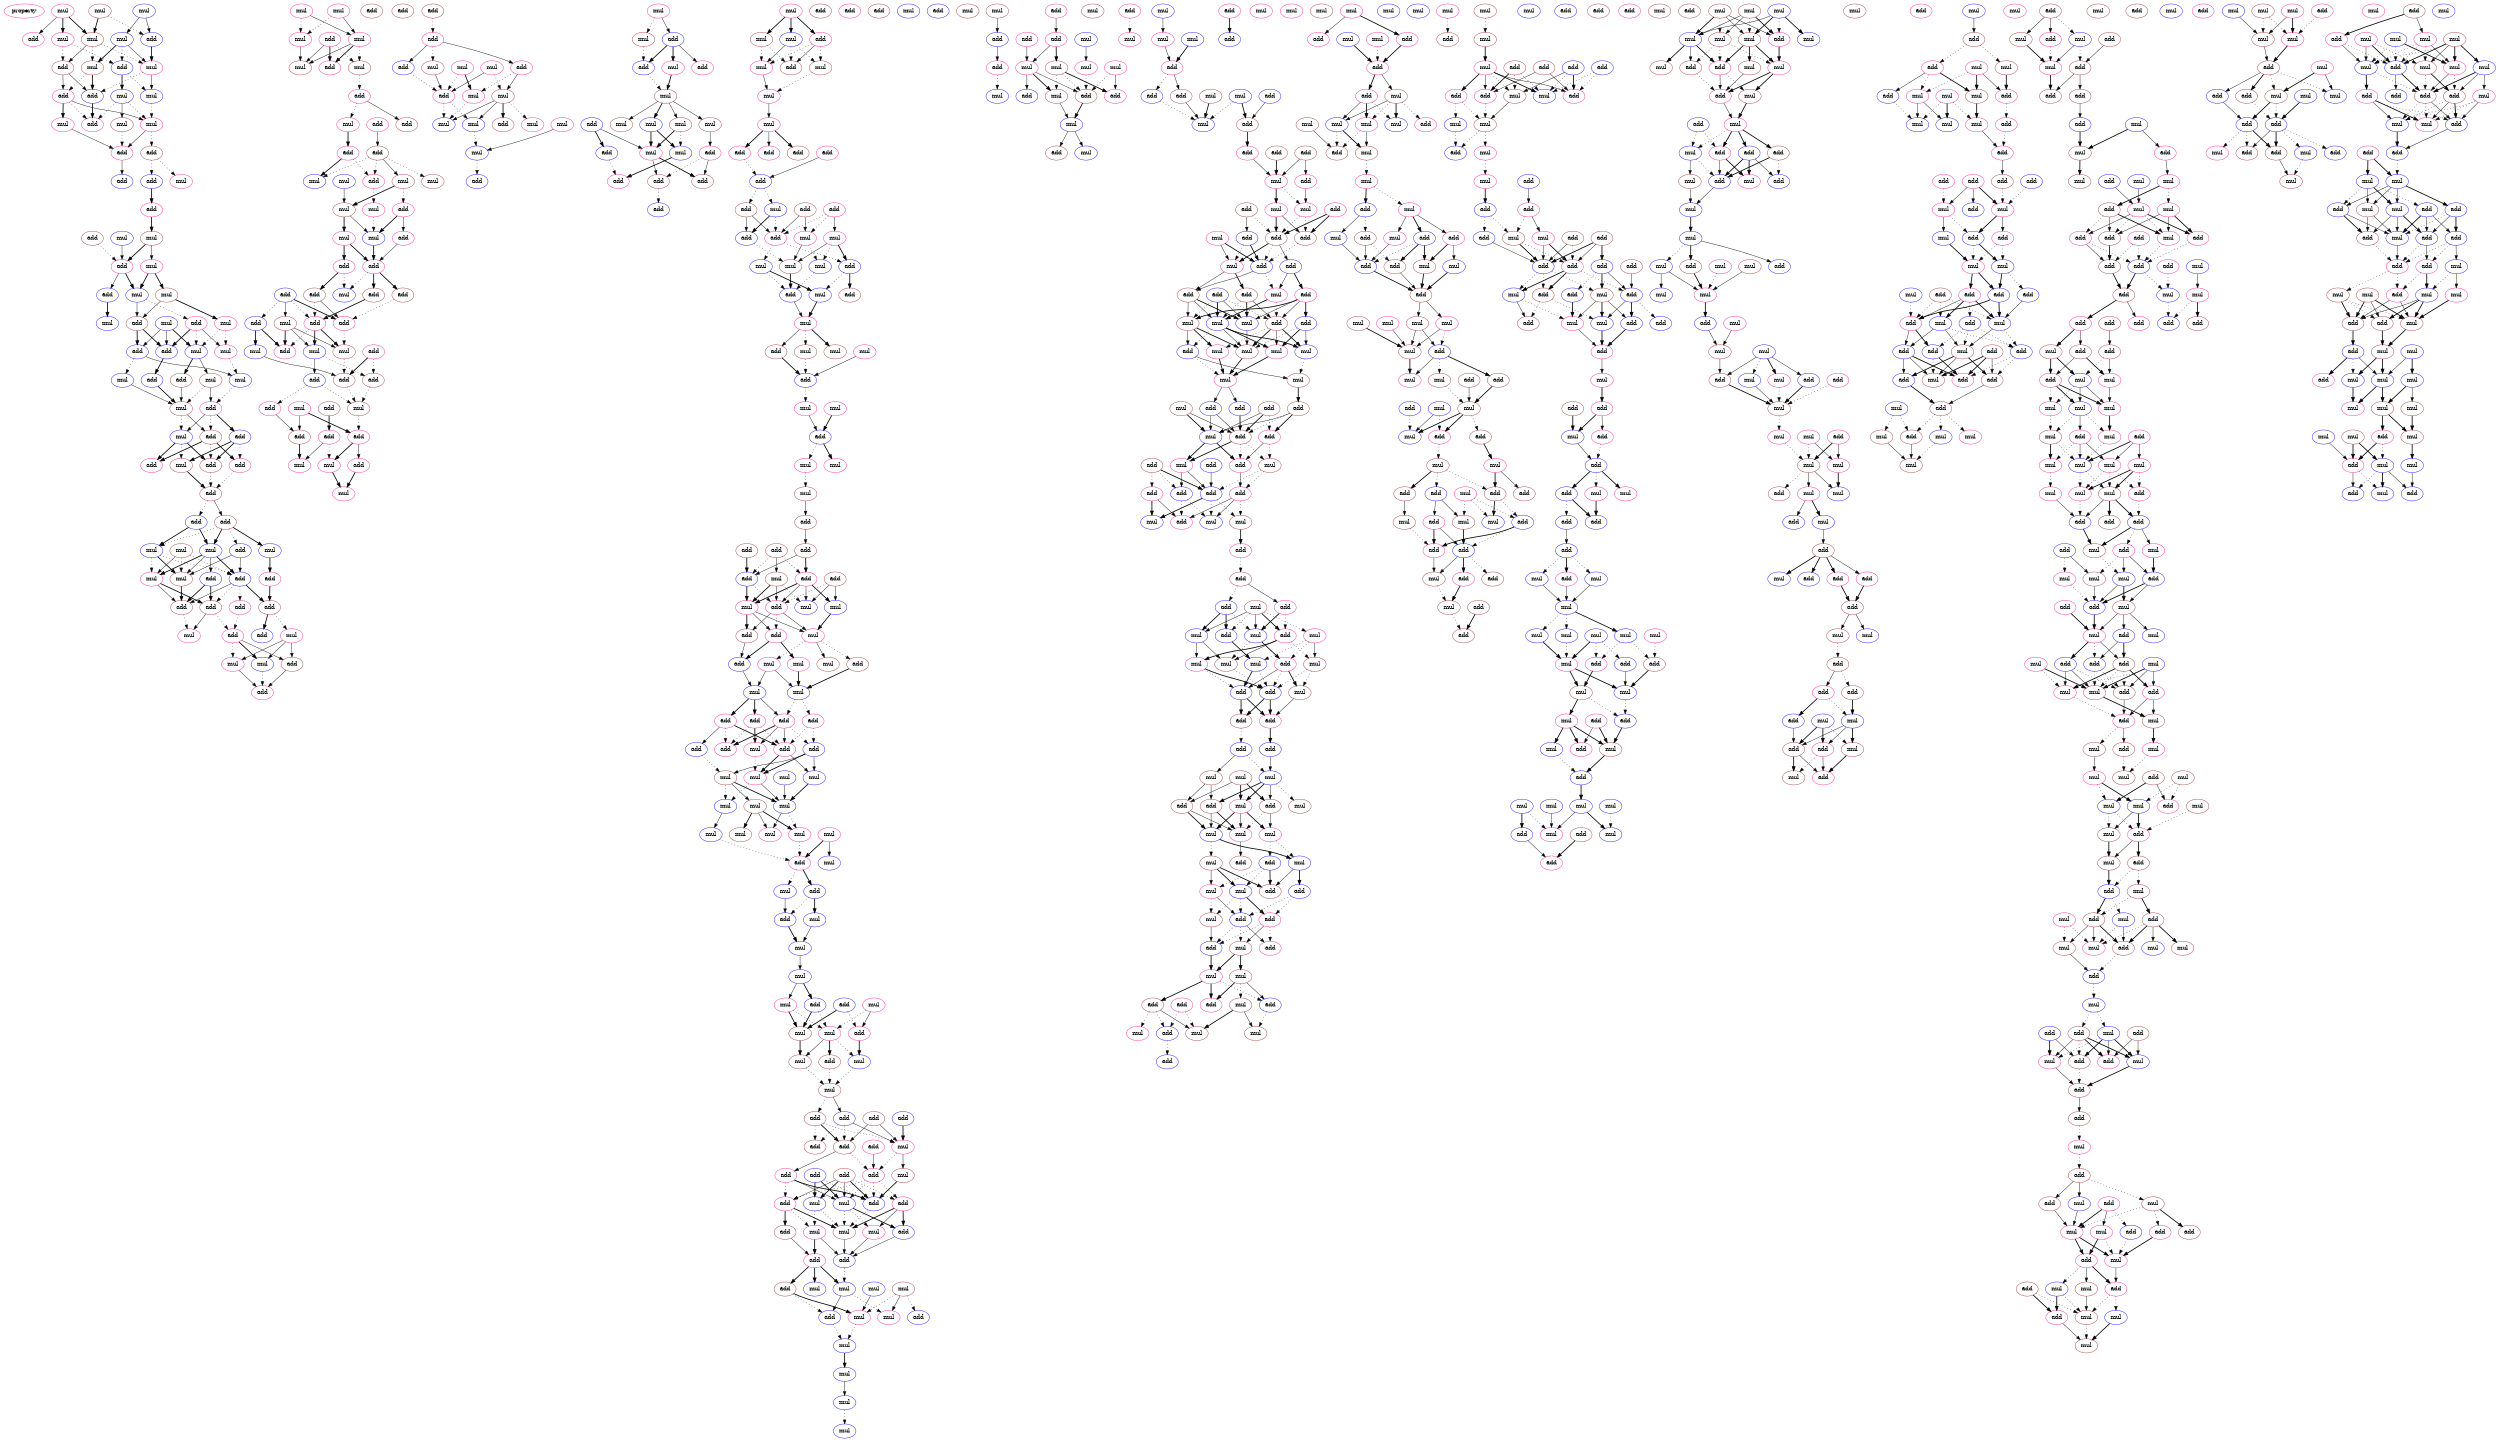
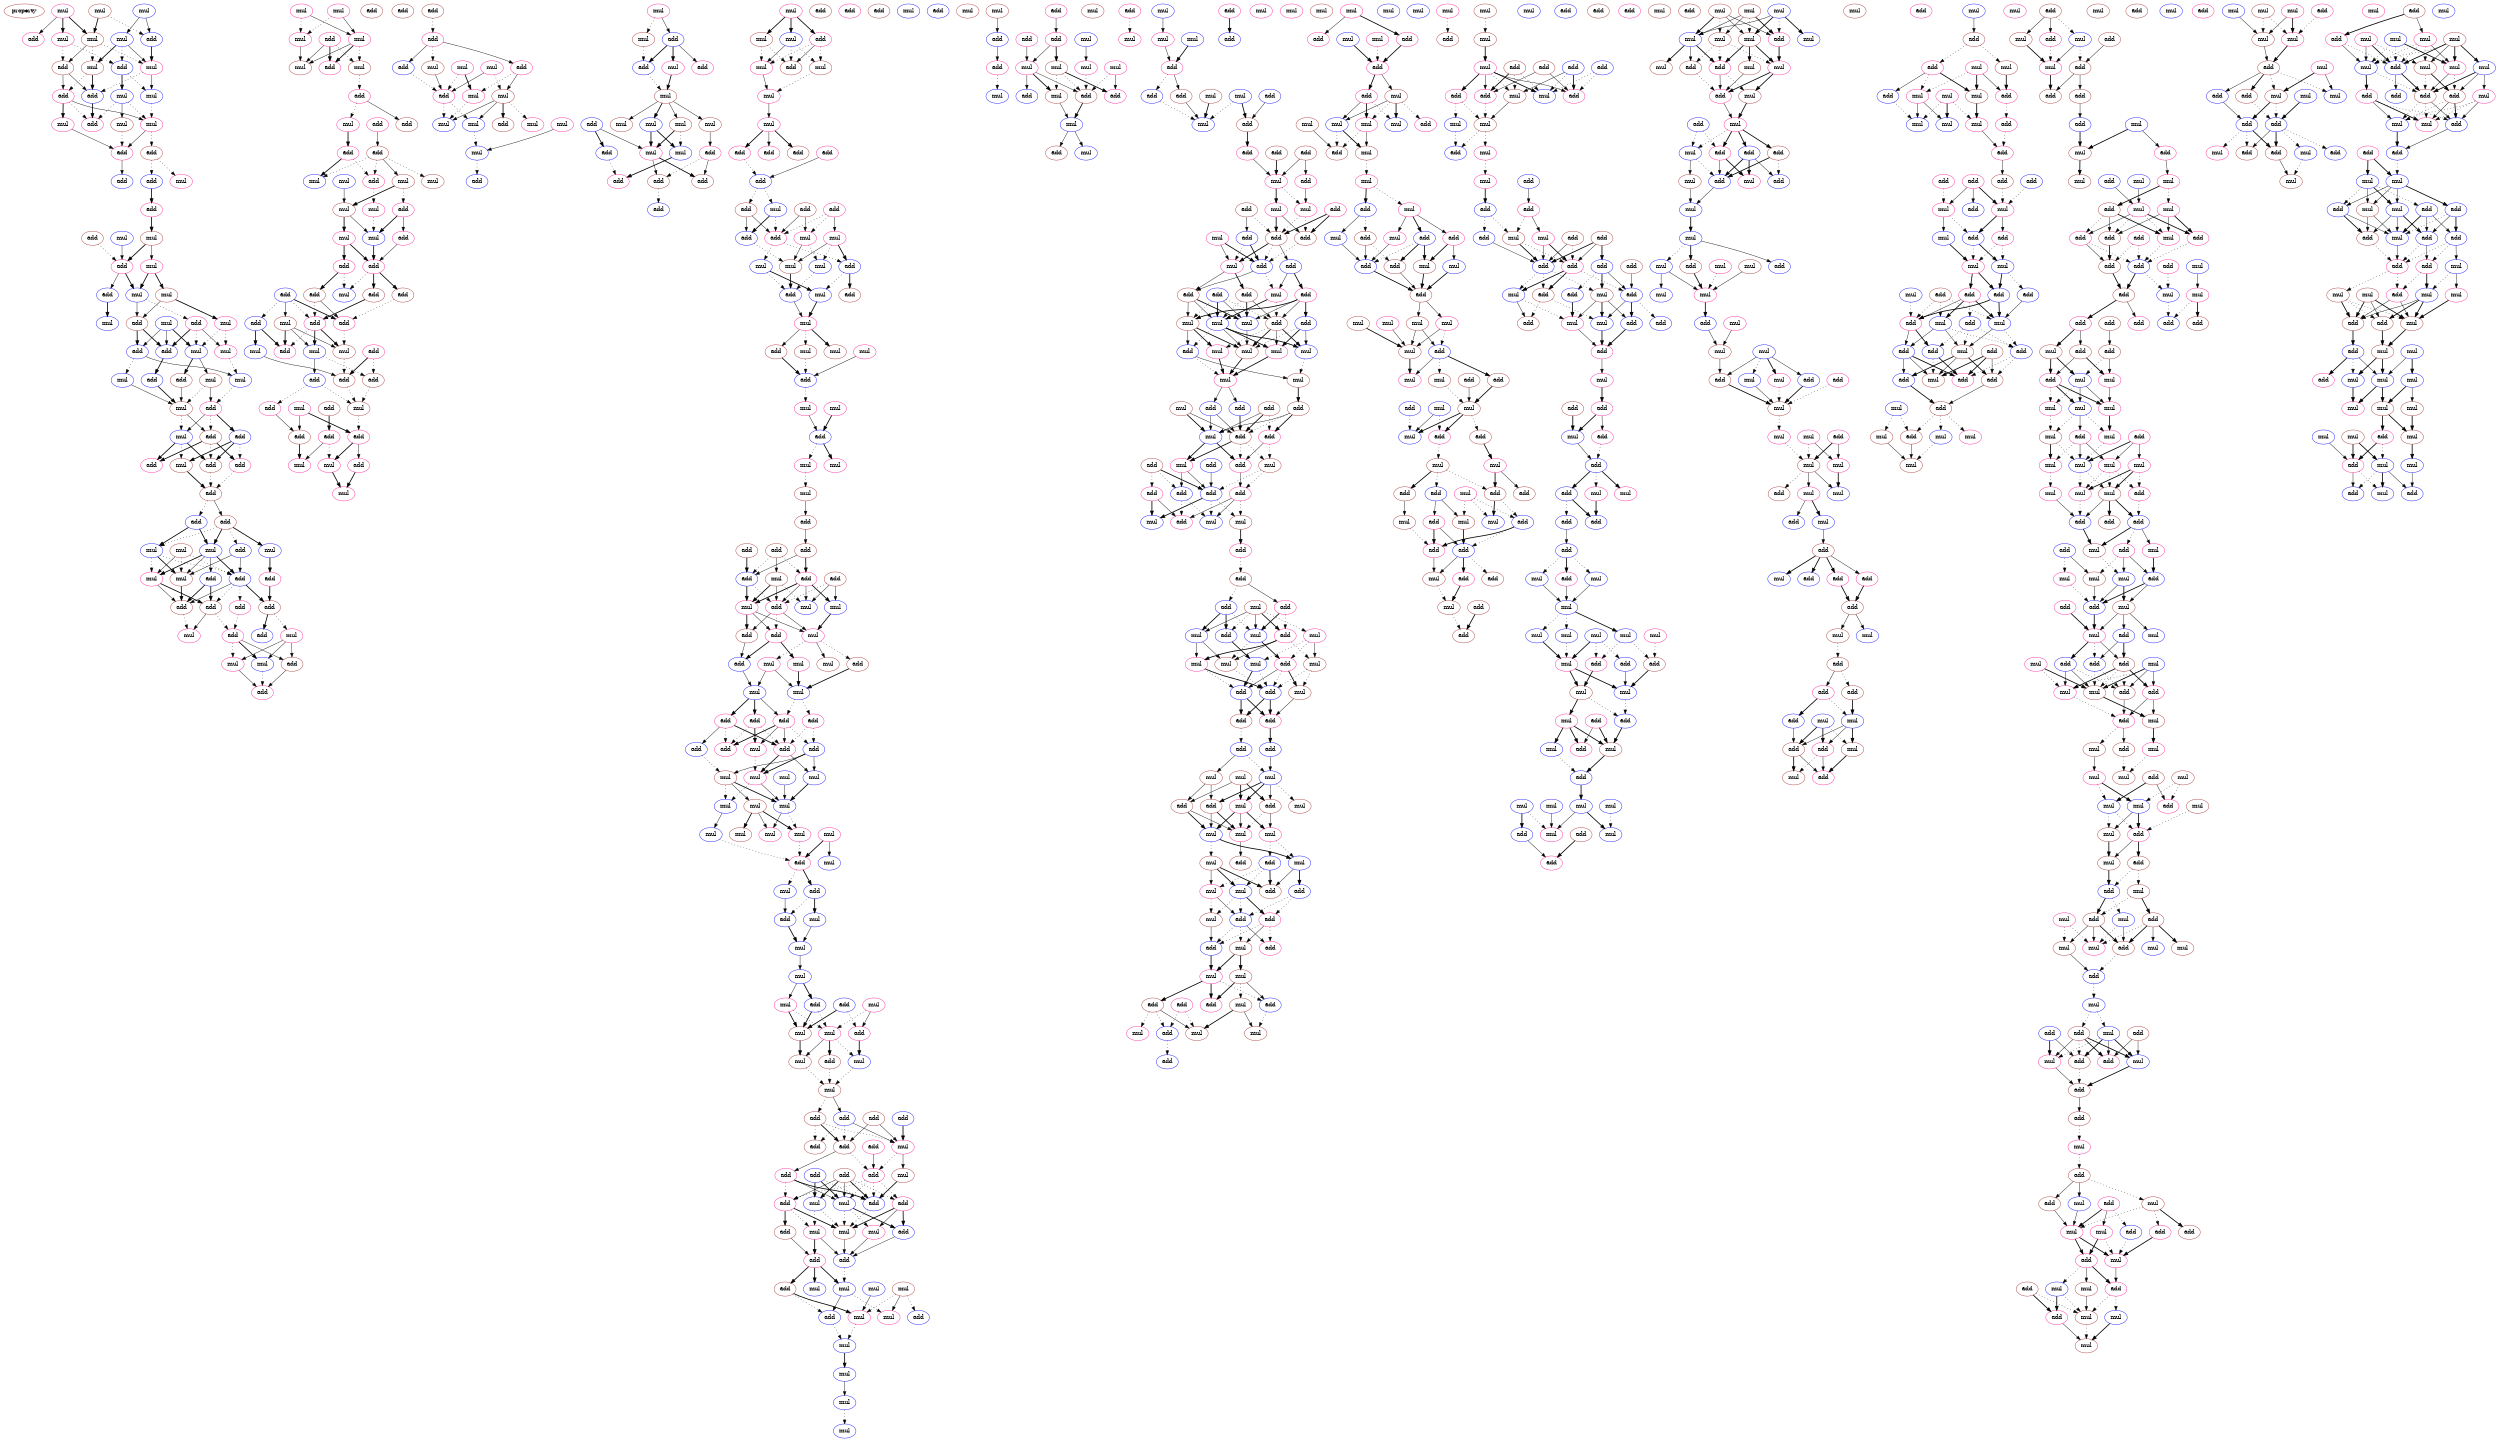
node "property": color deeppink -> brown
